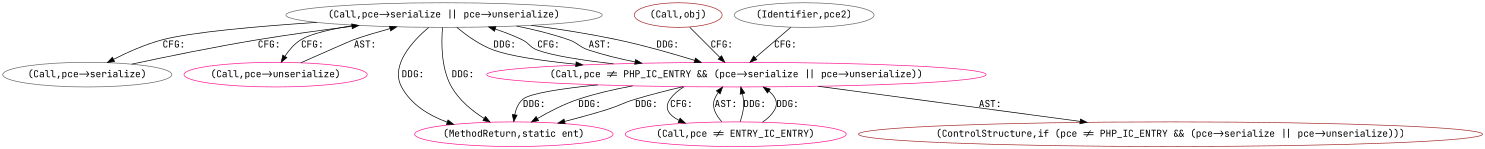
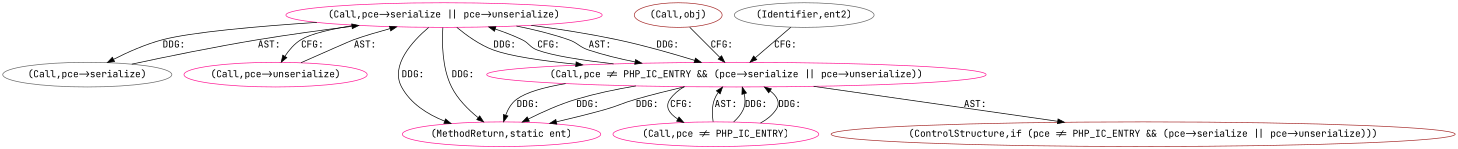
node "(Call,pce->serialize || pce->unserialize)": color gray40 -> deeppink
node "(Identifier,pce2)": label "(Identifier,pce2)" -> "(Identifier,ent2)"
edge "(Call,pce->serialize || pce->unserialize)" -> "(Call,pce->serialize)": label "CFG: " -> "DDG: "
edge "(Call,pce->serialize)" -> "(Call,pce->serialize || pce->unserialize)": label "CFG: " -> "AST: "
node "(Call,pce != ENTRY_IC_ENTRY)": label "(Call,pce != ENTRY_IC_ENTRY)" -> "(Call,pce != PHP_IC_ENTRY)"
